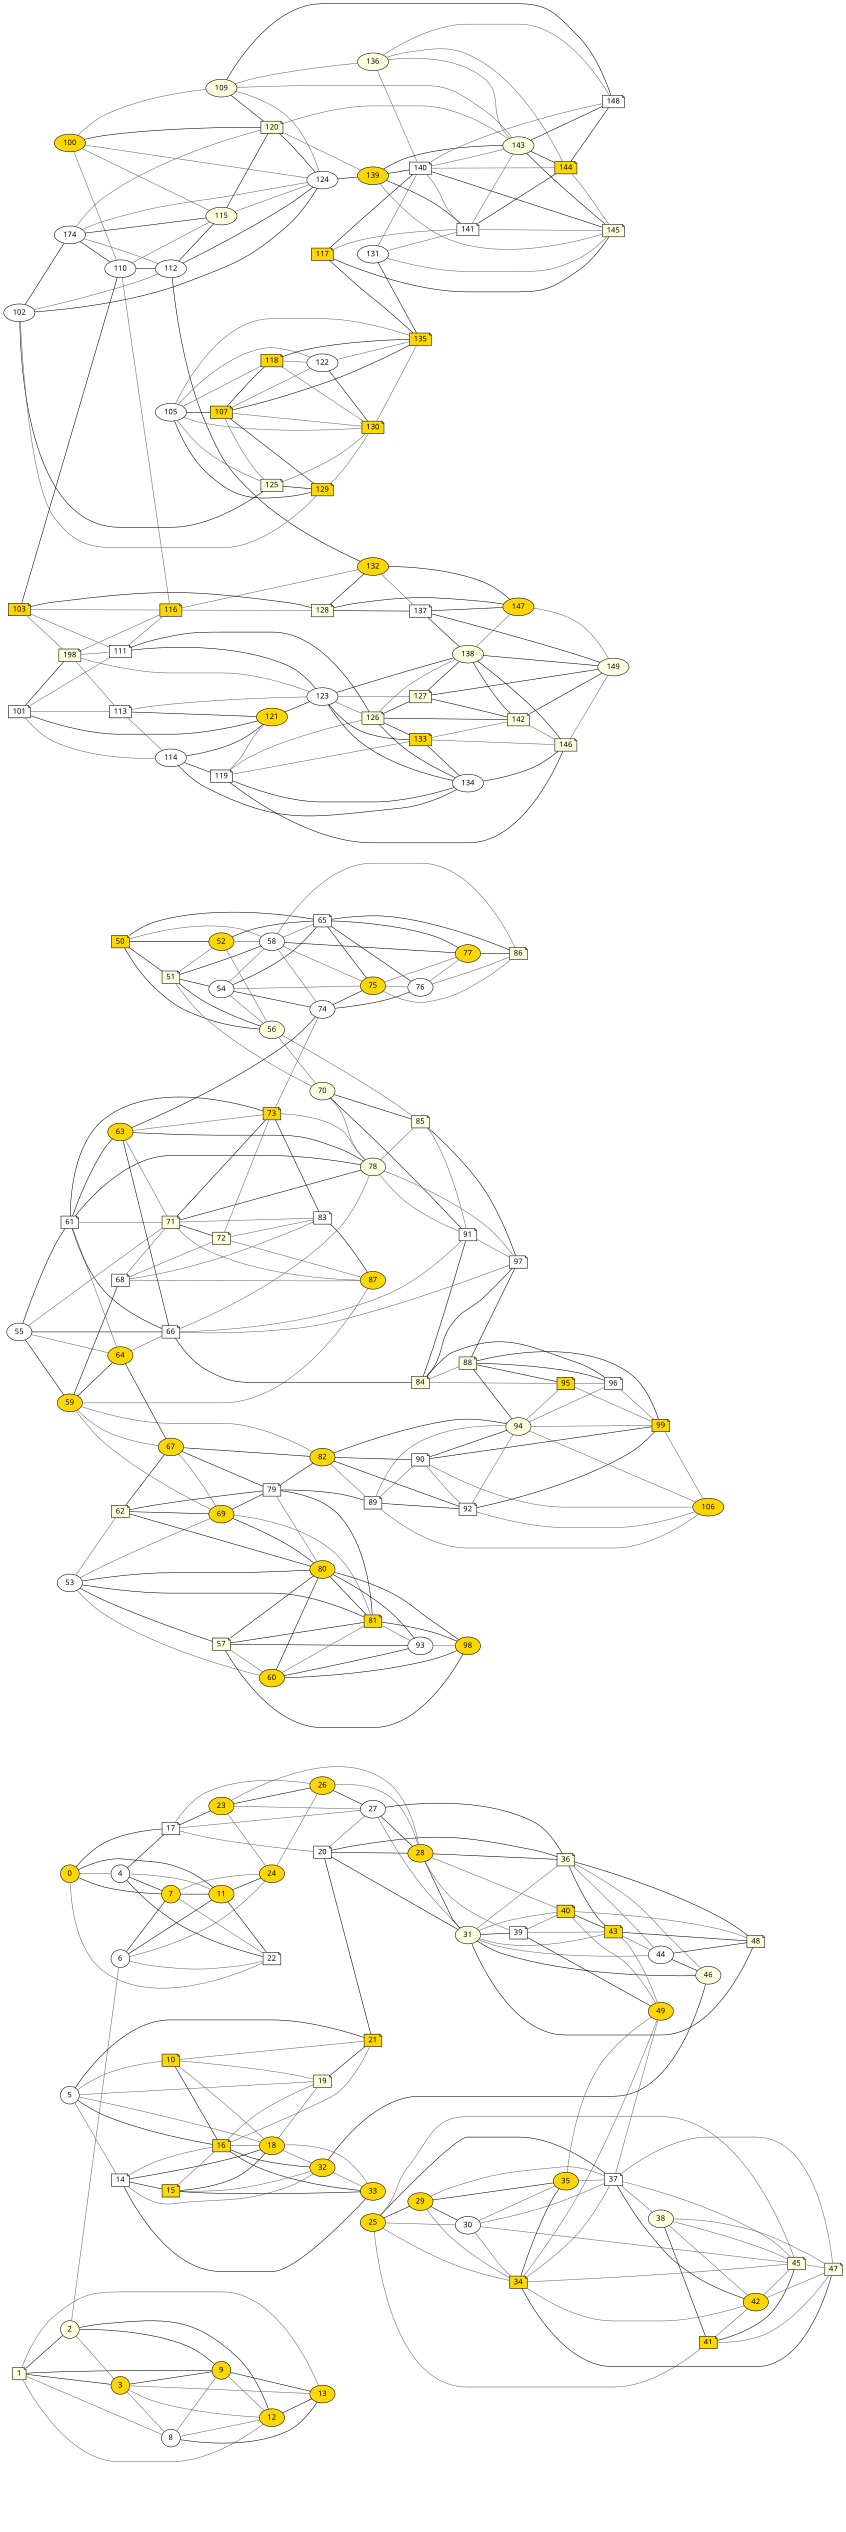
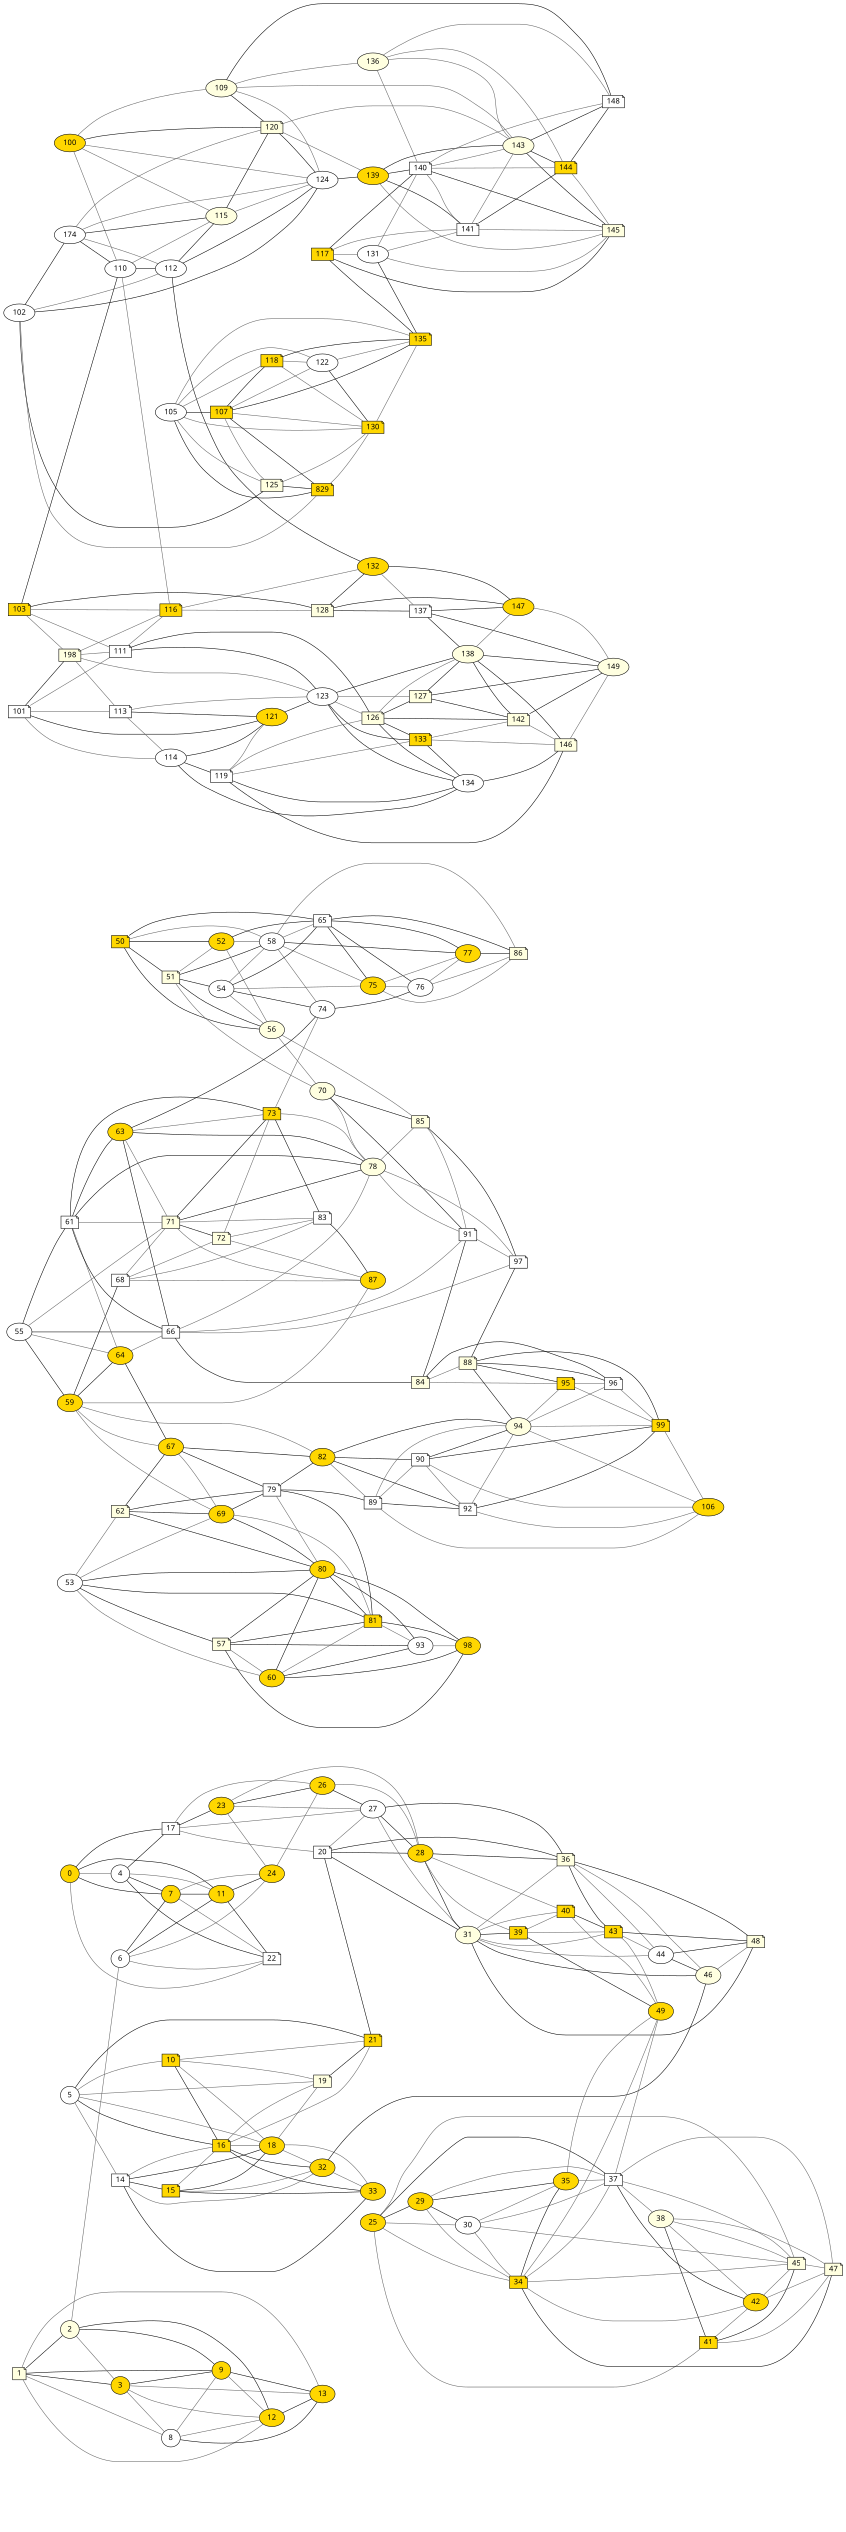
edge "117" -- "131": added
node "129": label "129" -> "829"
edge "75" -- "74": removed
edge "97" -- "84": removed
edge "40" -- "48": now "46" -- "48"
node "39": fillcolor white -> gold
